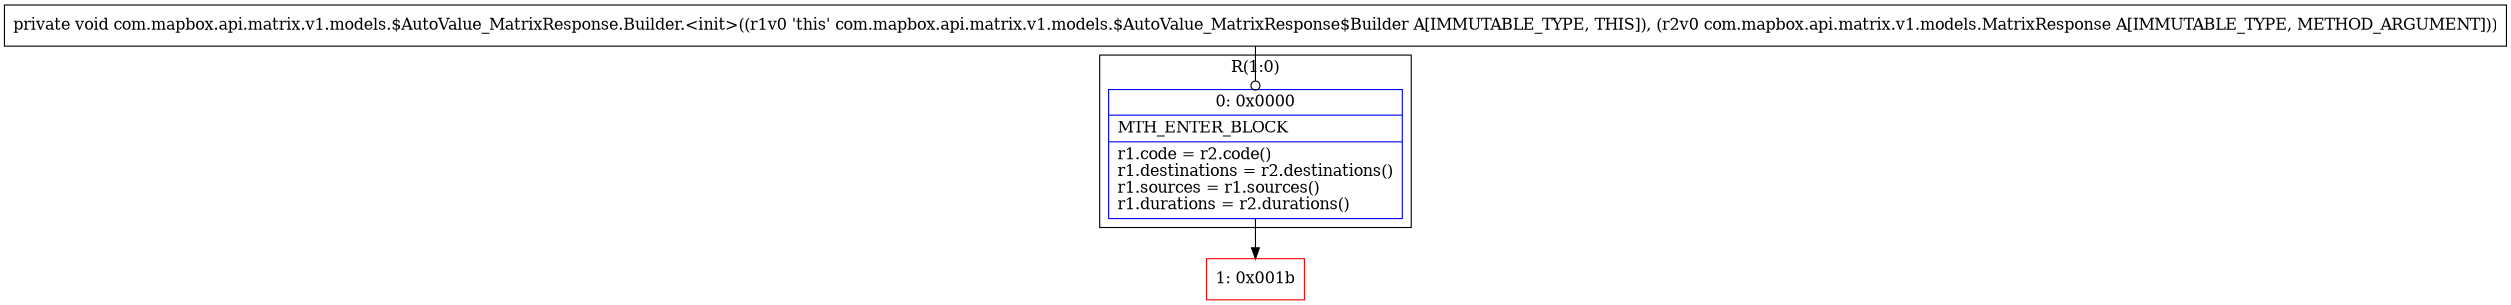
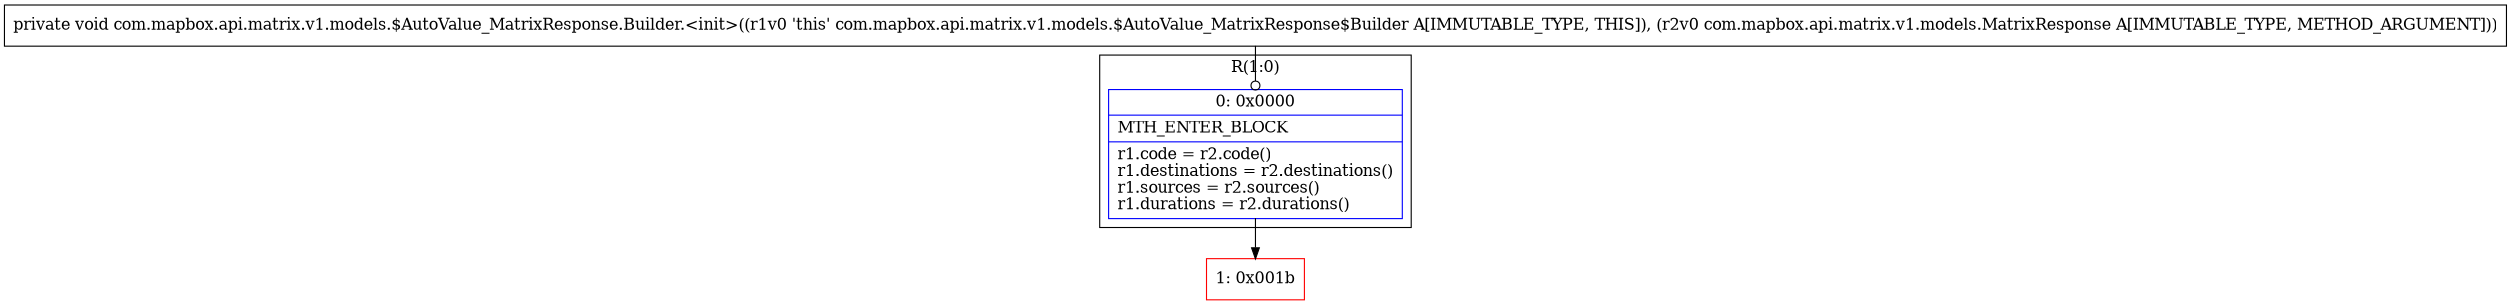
node "0: 0x0000": text "r1.sources = r1.sources()" -> "r1.sources = r2.sources()"
